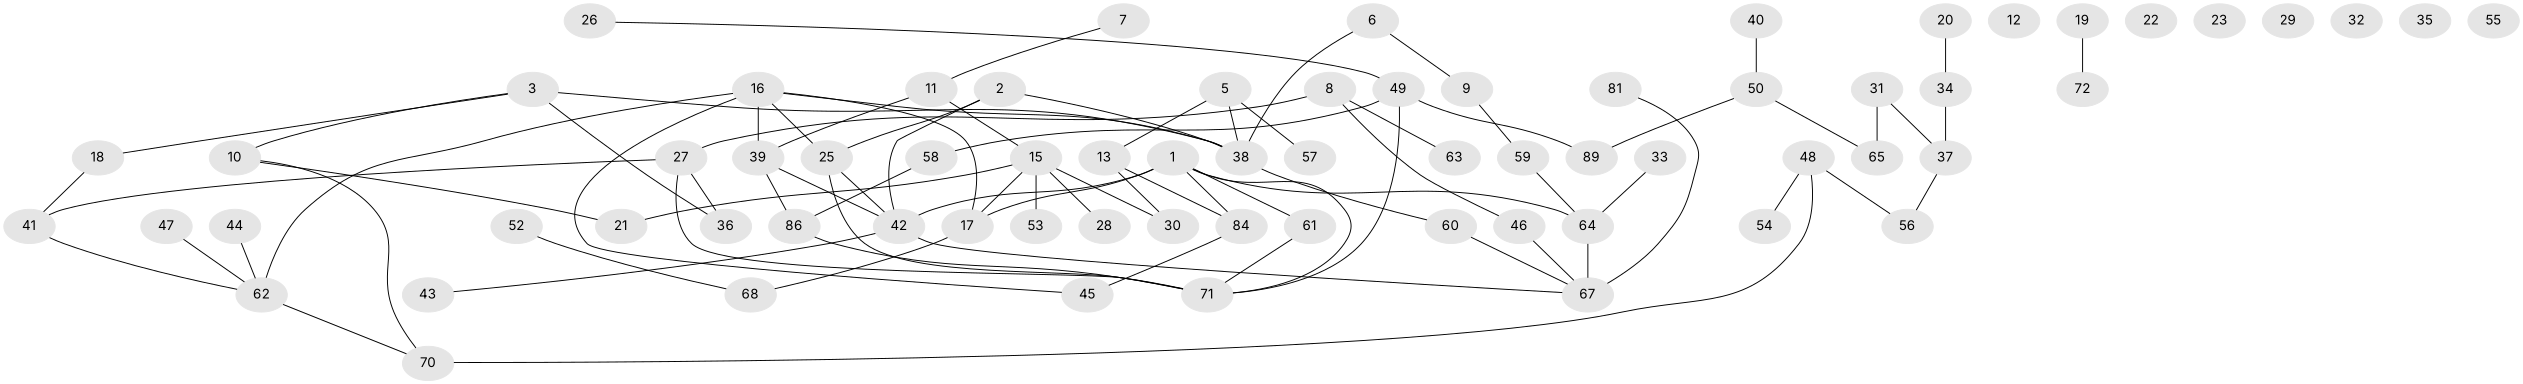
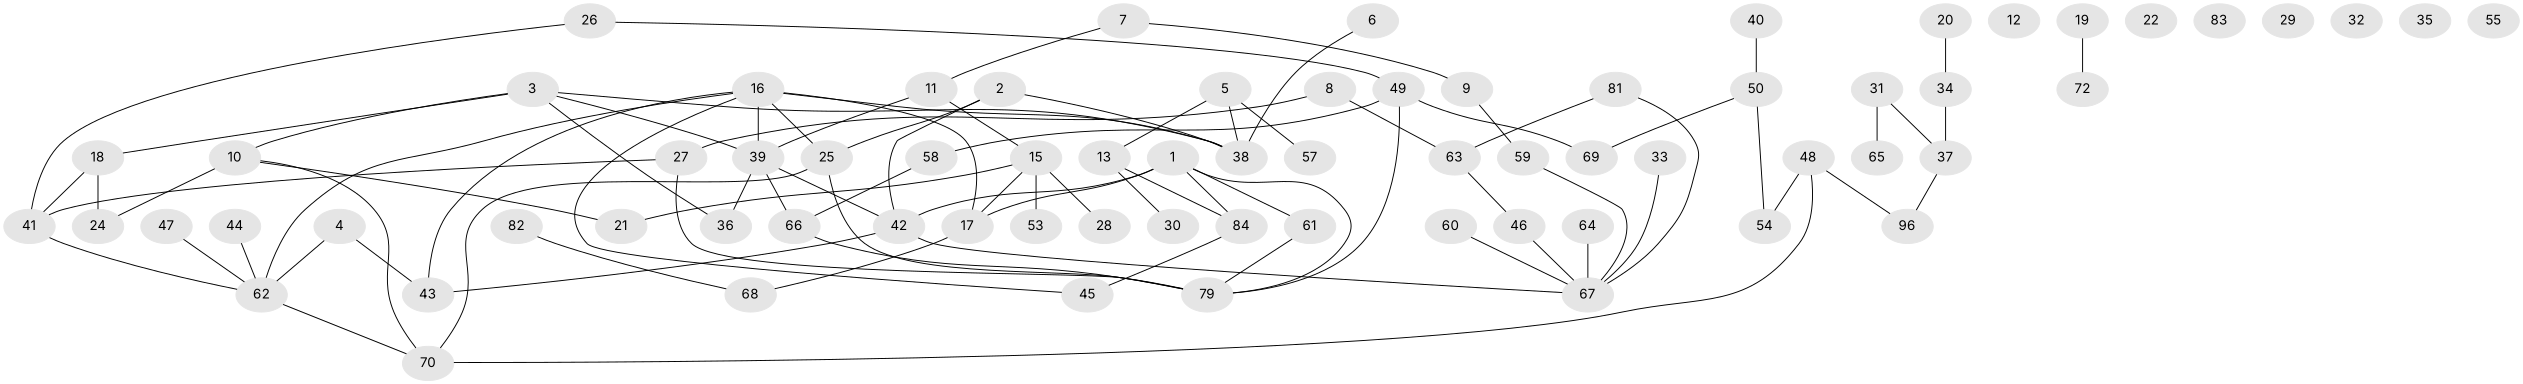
node "23": label "23" -> "83"
edge "6" -- "9": now "7" -- "9"
edge "26" -- "41": added
edge "3" -- "39": added
edge "81" -- "63": added
edge "50" -- "65": now "50" -- "54"
edge "16" -- "43": added
node "89": label "89" -> "69"
edge "8" -- "46": now "63" -- "46"
edge "27" -- "36": now "39" -- "36"
edge "15" -- "30": removed
edge "1" -- "64": removed
edge "59" -- "64": now "59" -- "67"
edge "33" -- "64": now "33" -- "67"
edge "25" -- "42": now "25" -- "70"
edge "38" -- "60": removed
node "24": added
node "4": added
node "52": label "52" -> "82"
node "86": label "86" -> "66"
node "56": label "56" -> "96"
node "71": label "71" -> "79"
